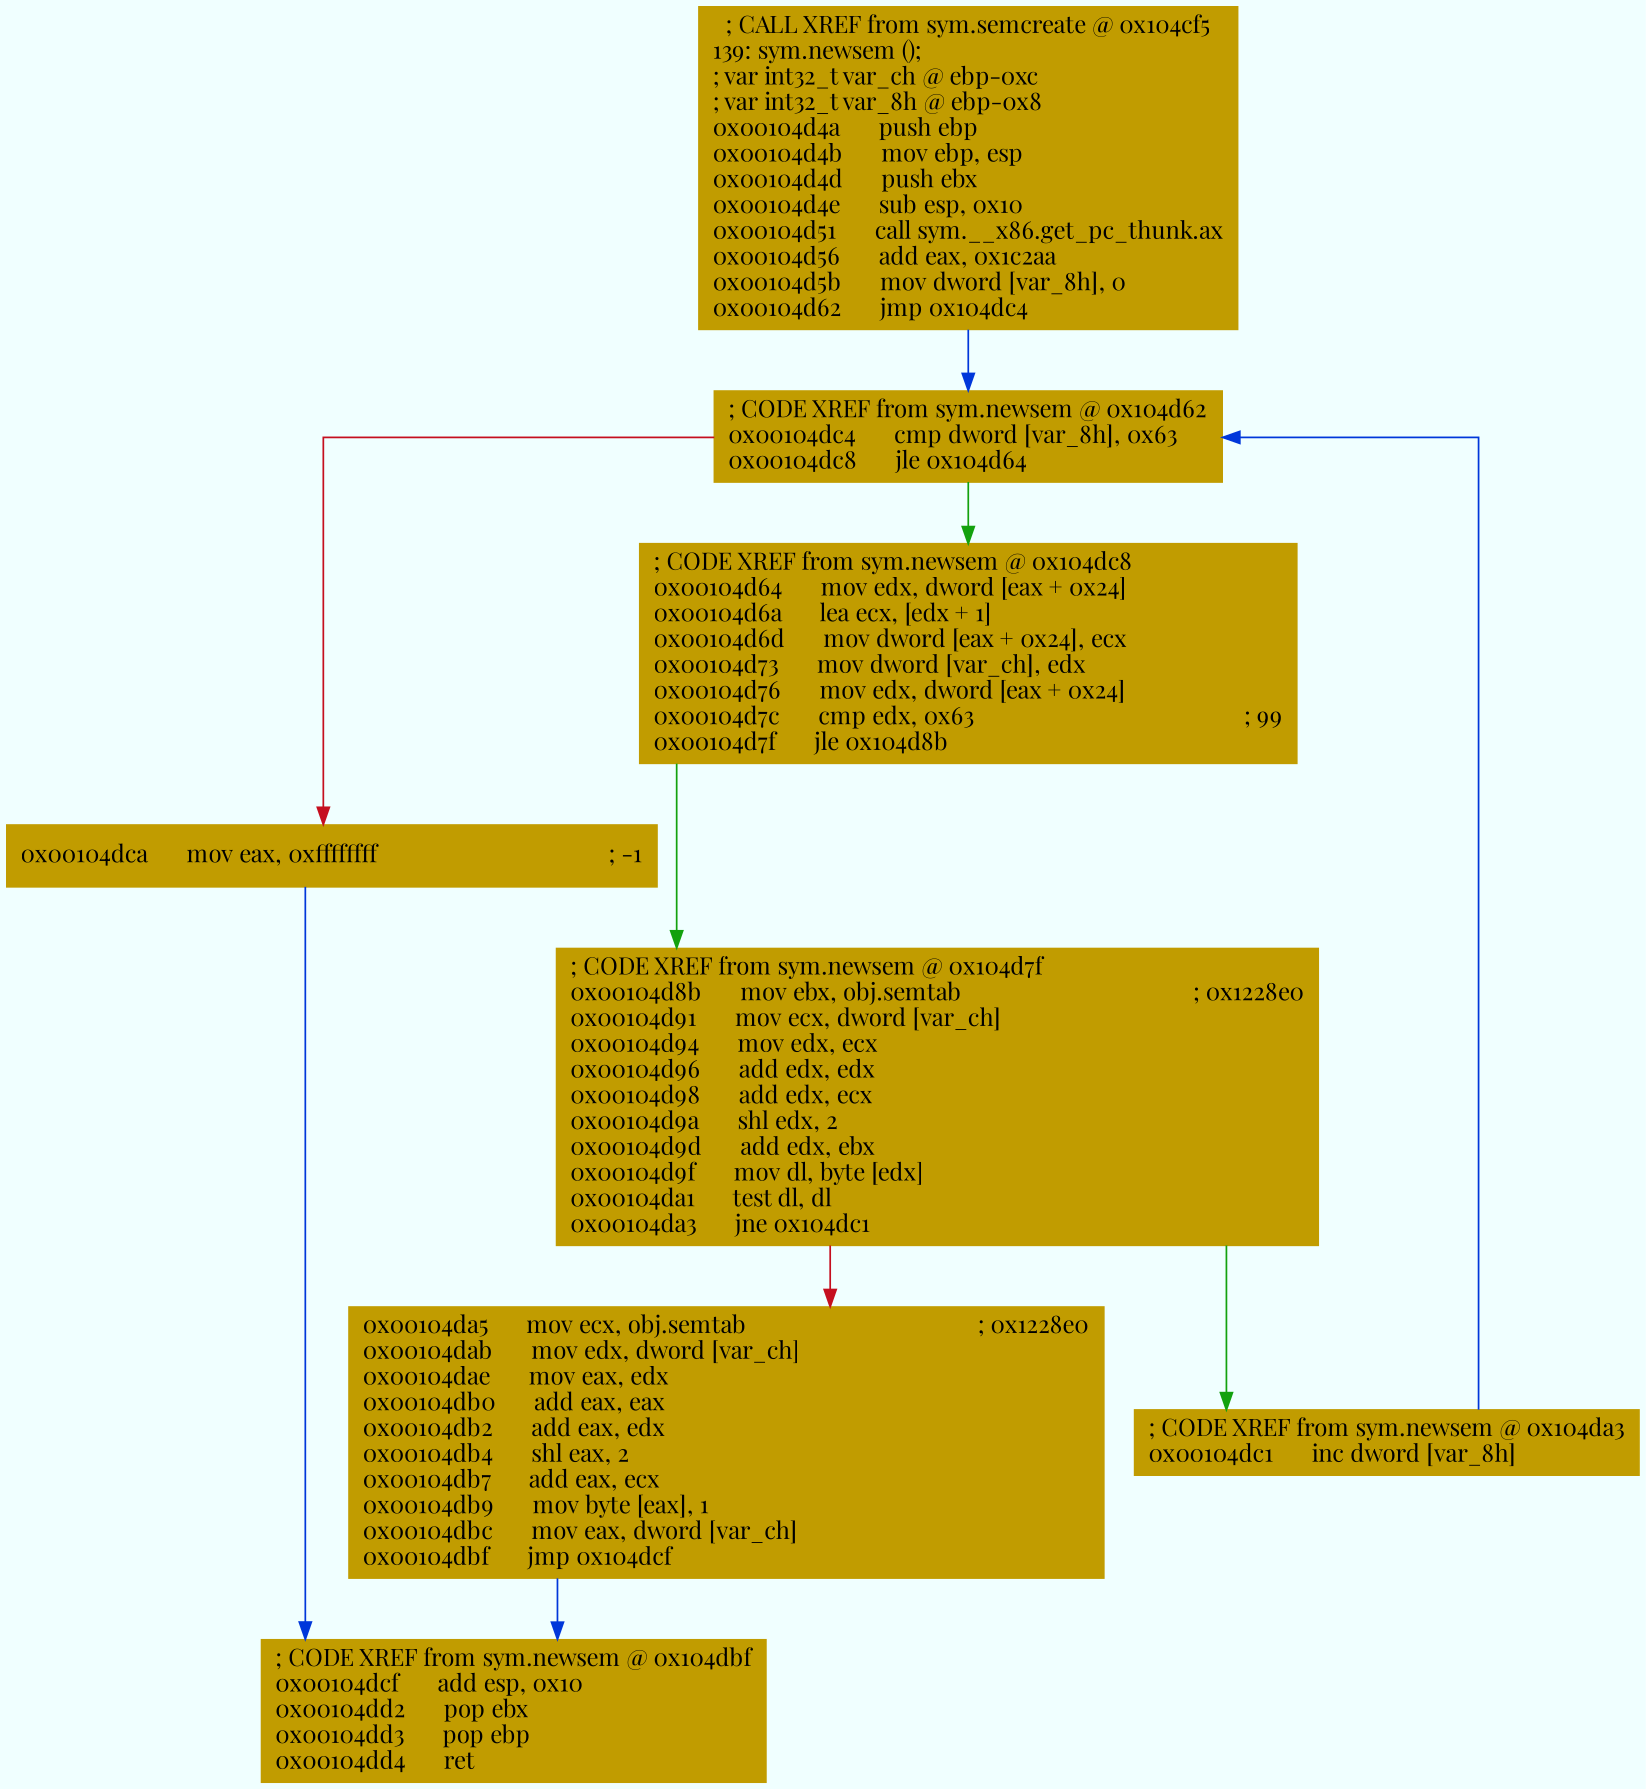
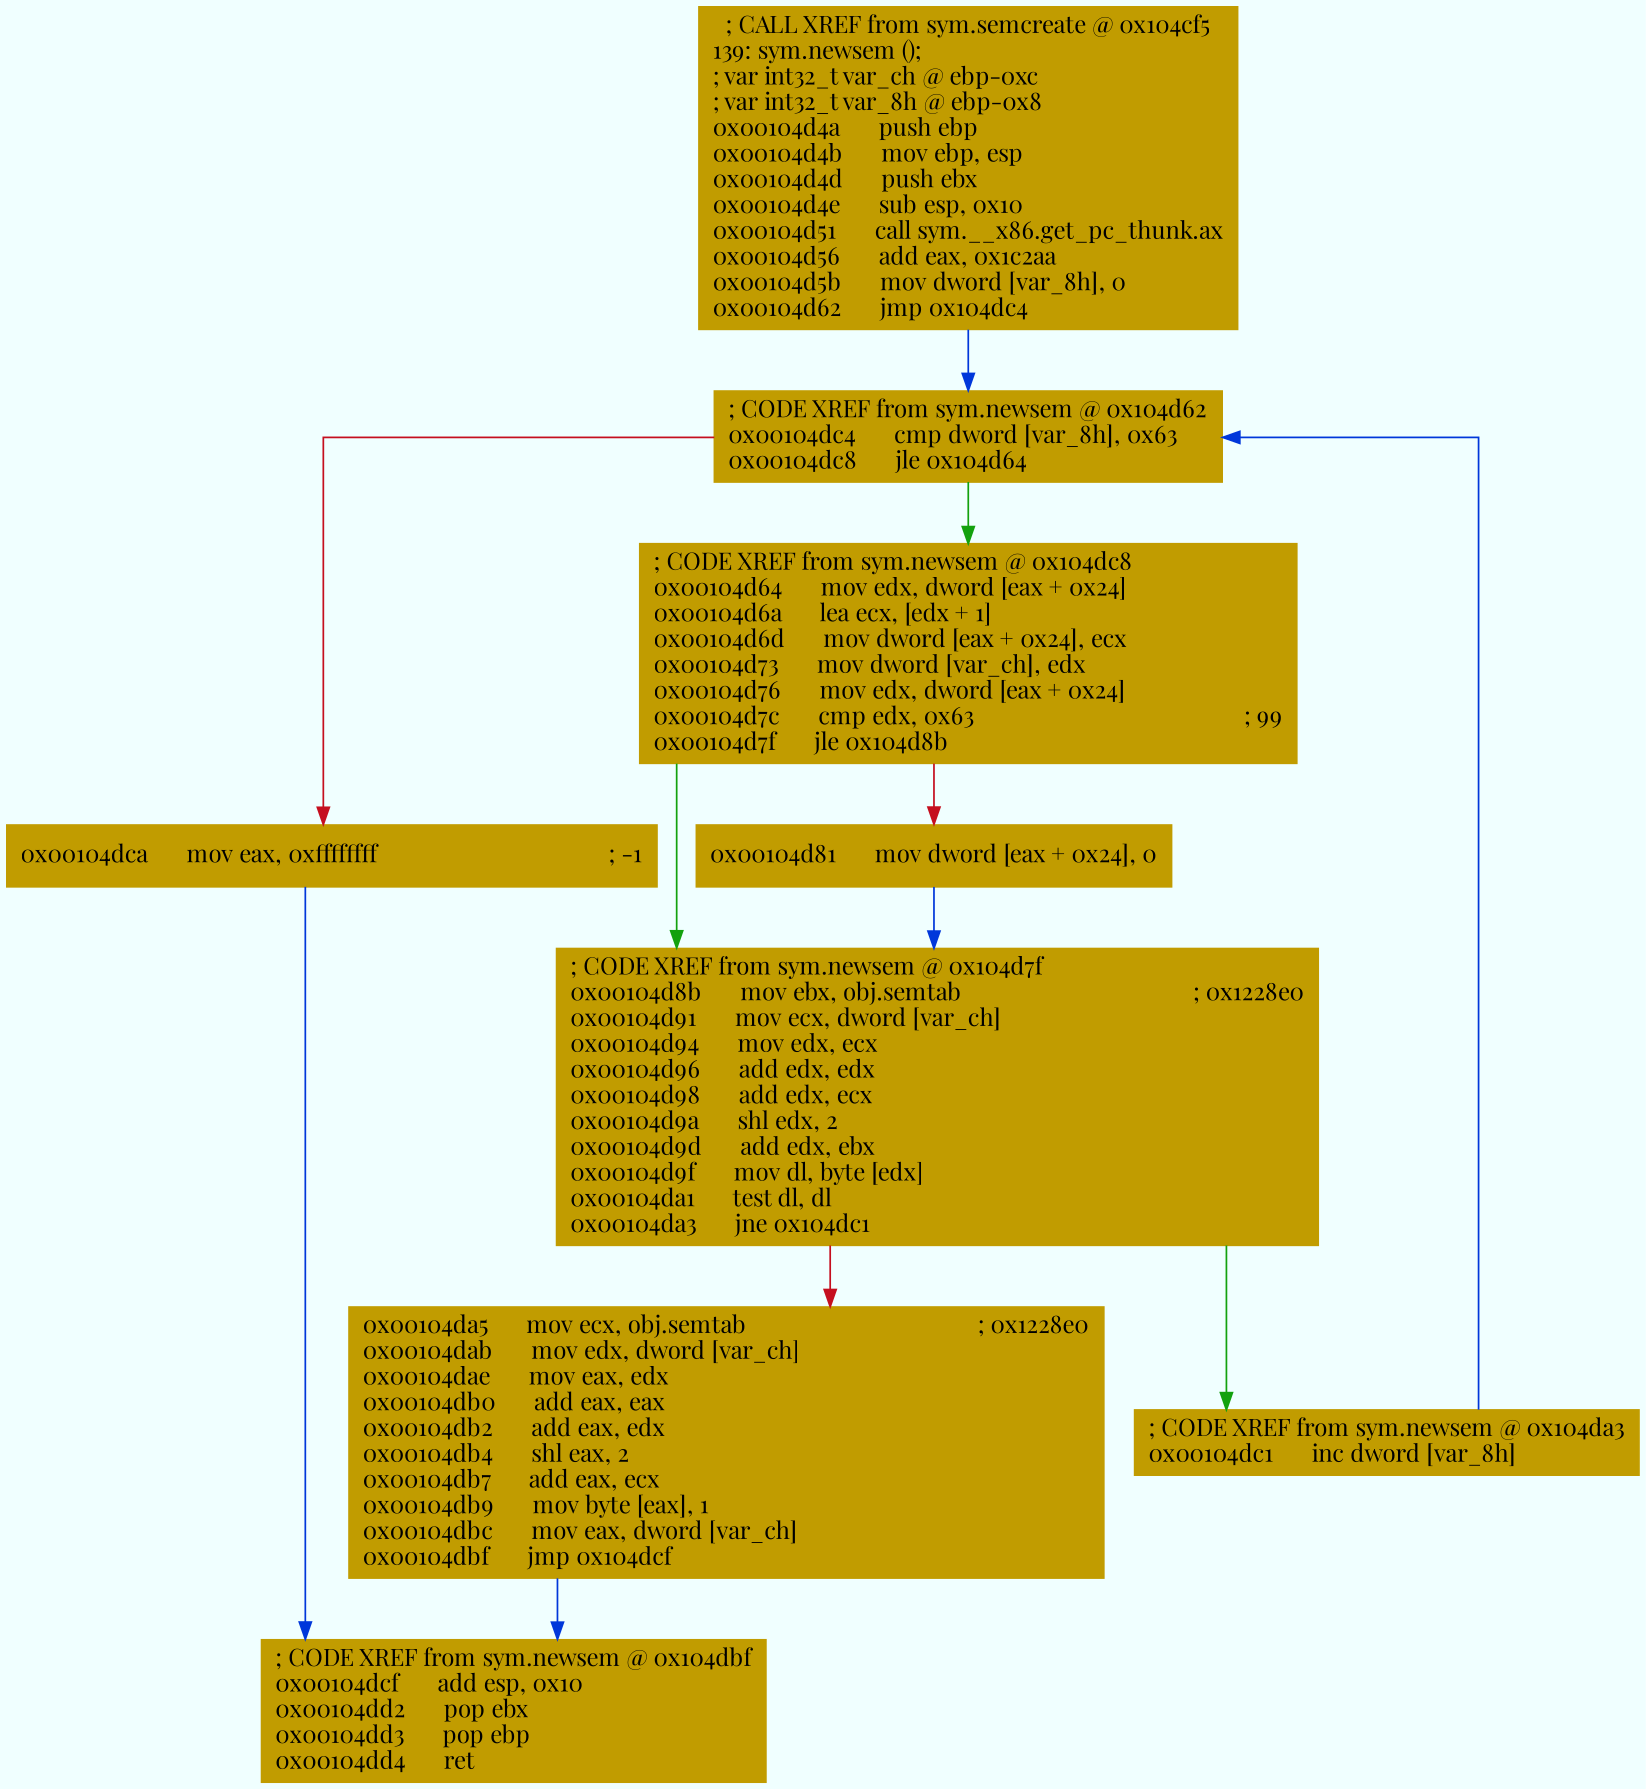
node "0x00104d81      mov dword [eax + 0x24], 0": added
